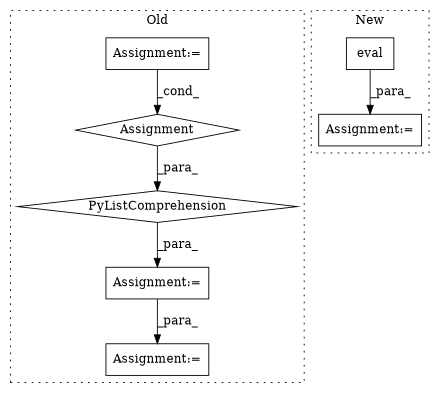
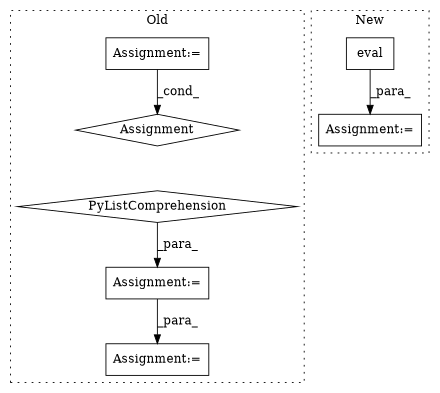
edge "Assignment" -> "PyListComprehension": removed, label "_para_"
